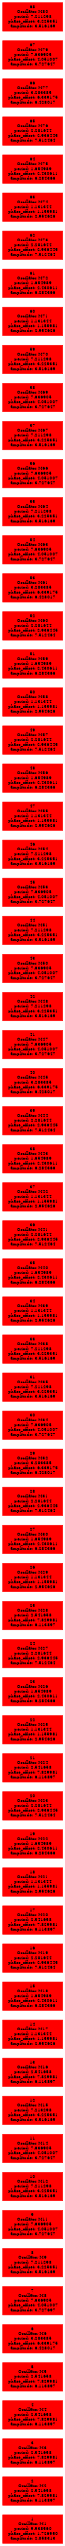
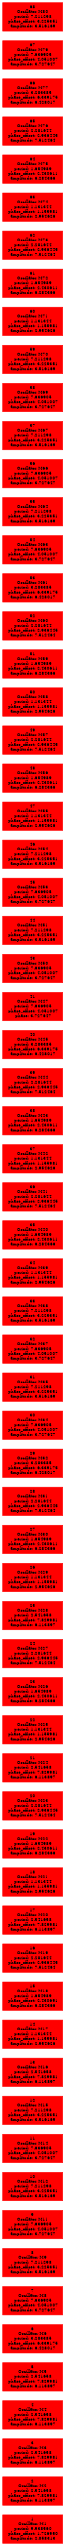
node "42": removed
node "41": text "amplitude: 3.727647" -> "phase: 3.727647"
node "32": added
node "15": text "phase_offset: 2.430611" -> "phase_offset: 2.430691"
node "12": text "period: 7.213298" -> "period: 7.211298"
node "7": text "amplitude: 3.727697" -> "amplitude: 3.727647"
